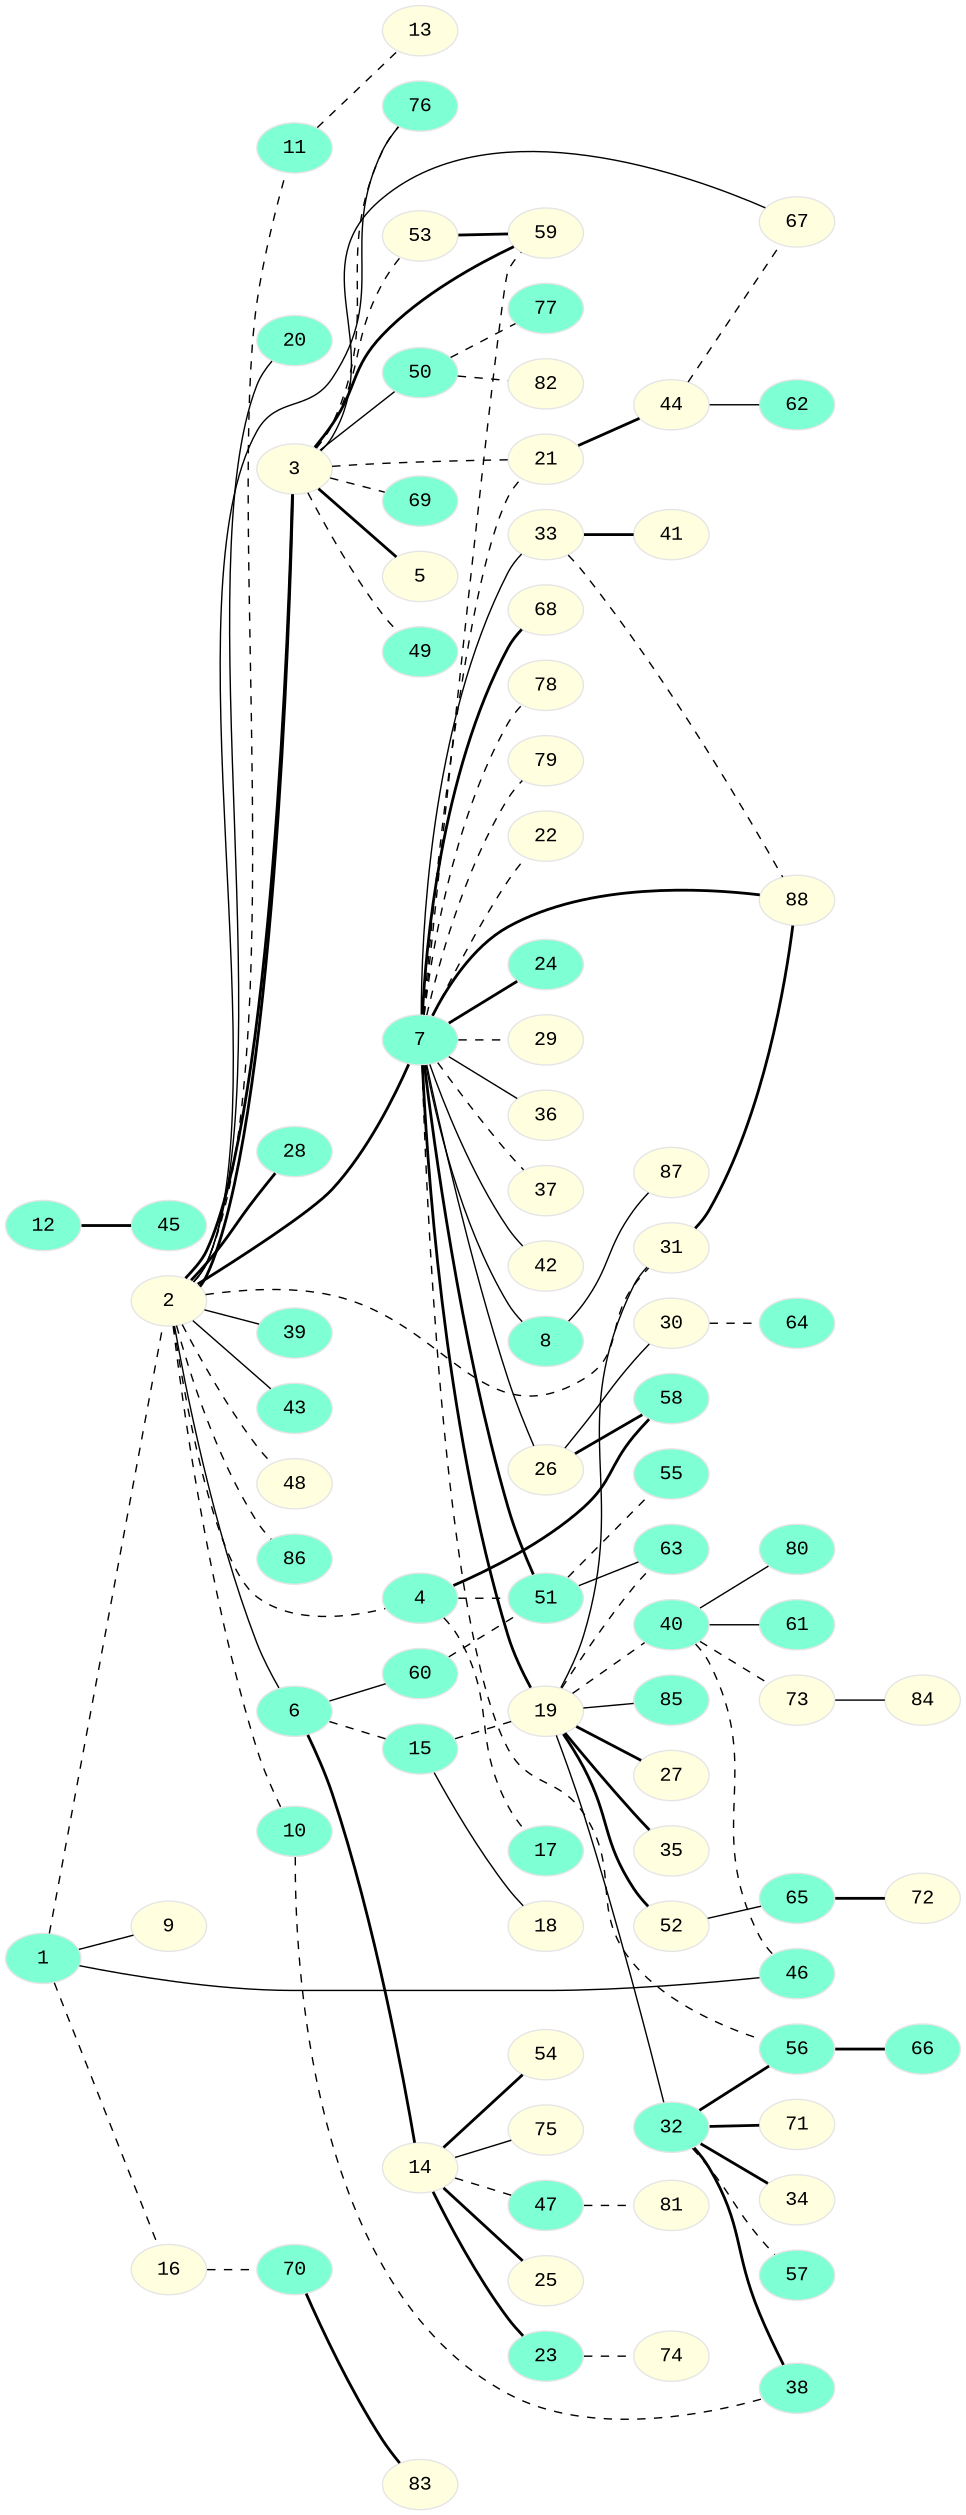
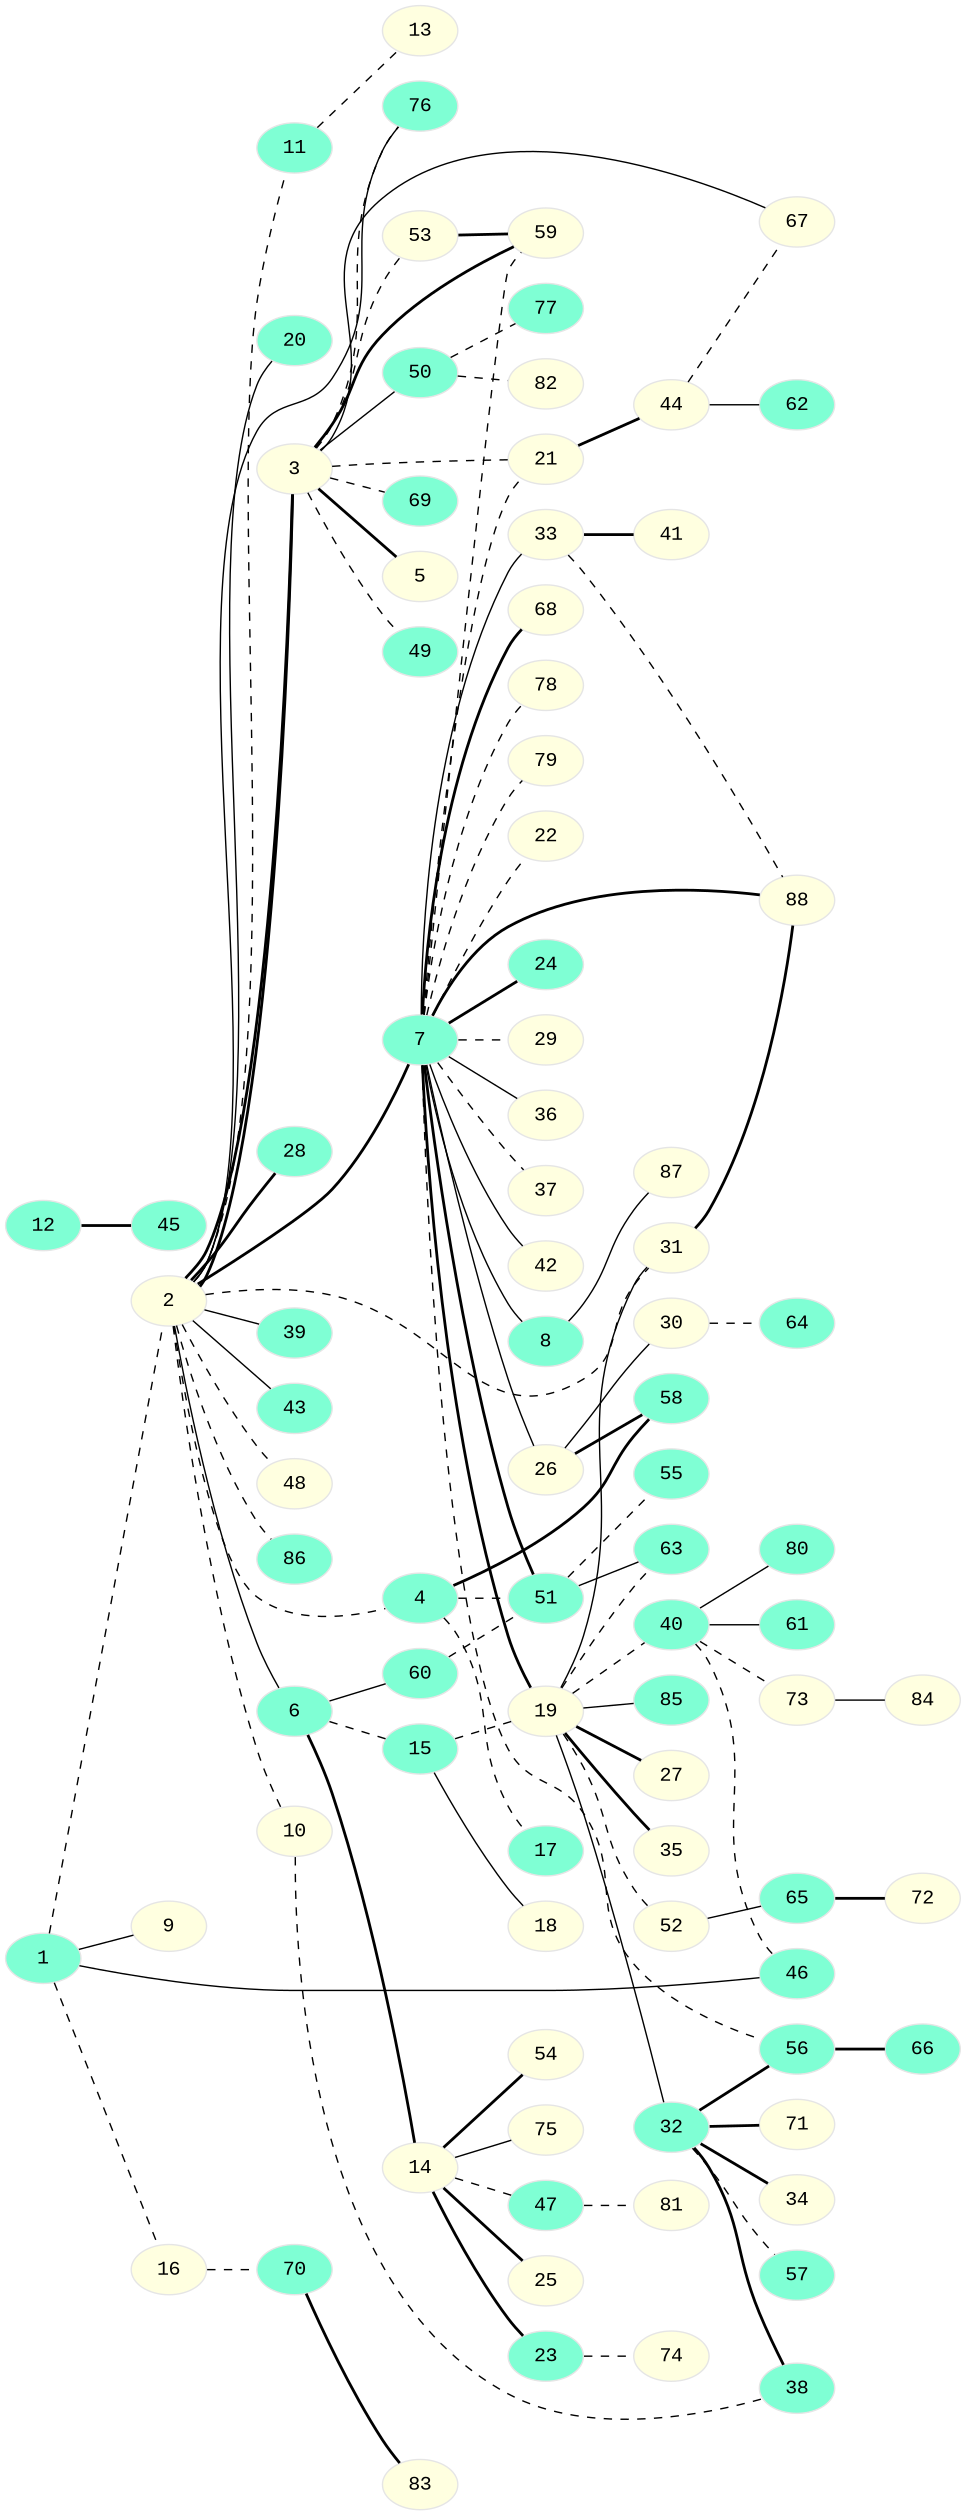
edge "19" -- "52": style bold -> dashed
node "10": fillcolor aquamarine -> lightyellow
